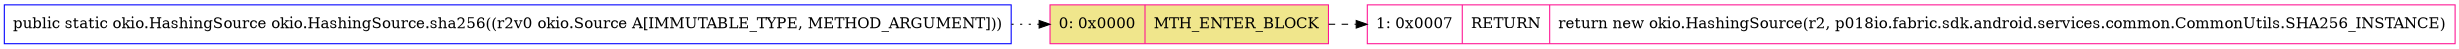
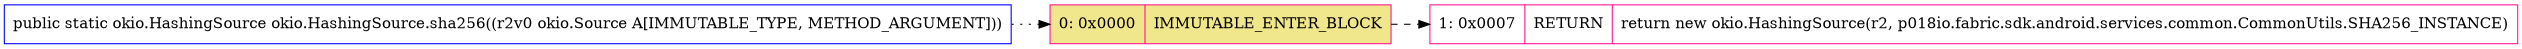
node "0: 0x0000": text "MTH_ENTER_BLOCK" -> "IMMUTABLE_ENTER_BLOCK"
